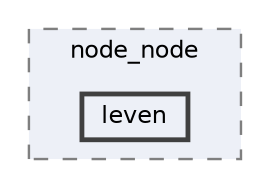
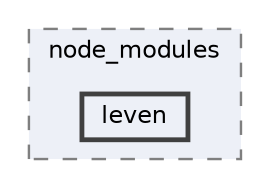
cluster "node_node": label "node_node" -> "node_modules"
